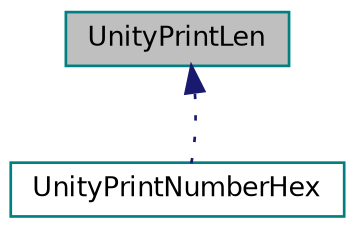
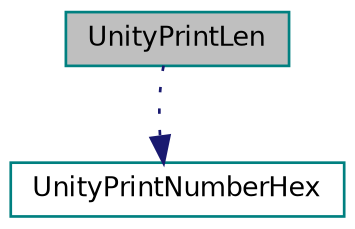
edge "UnityPrintNumberHex" -> "UnityPrintLen": reversed
